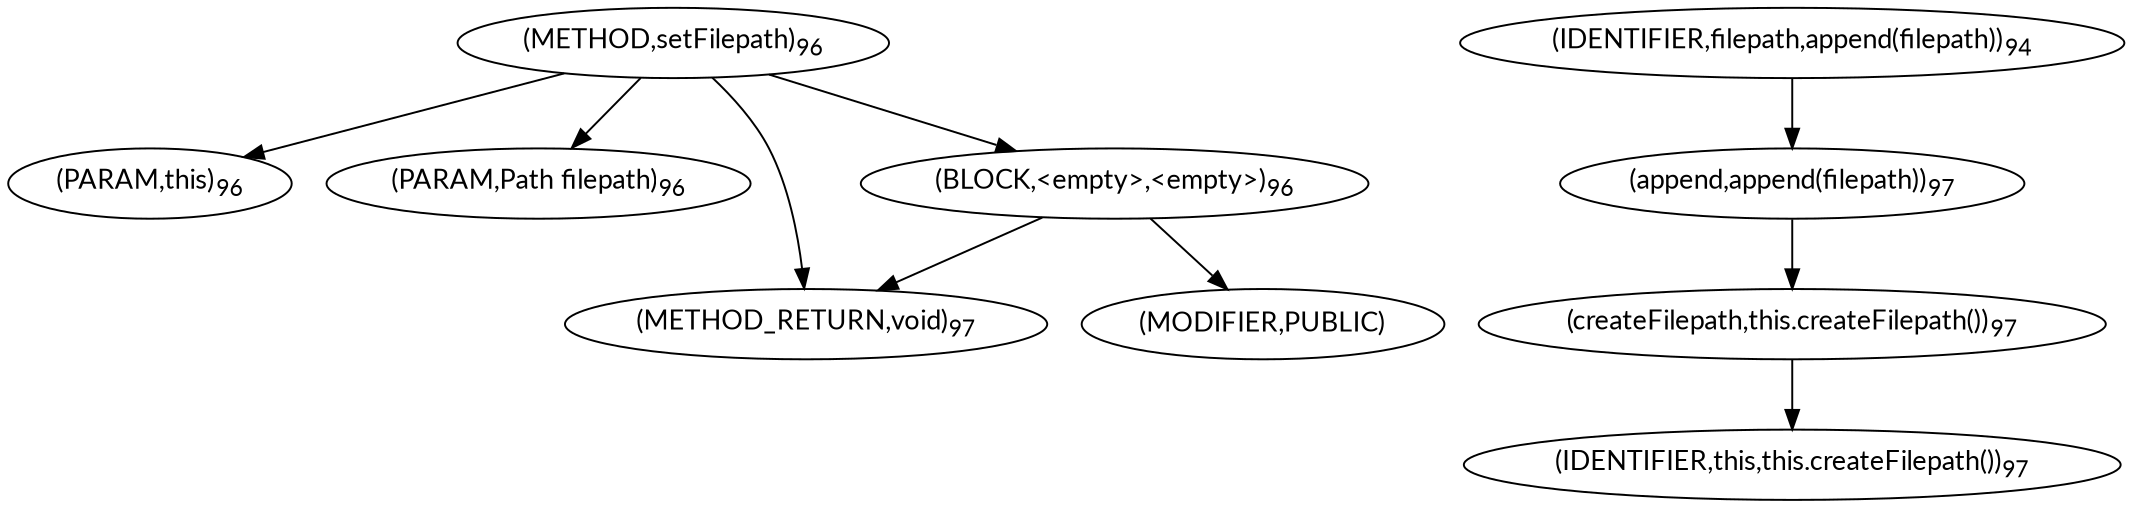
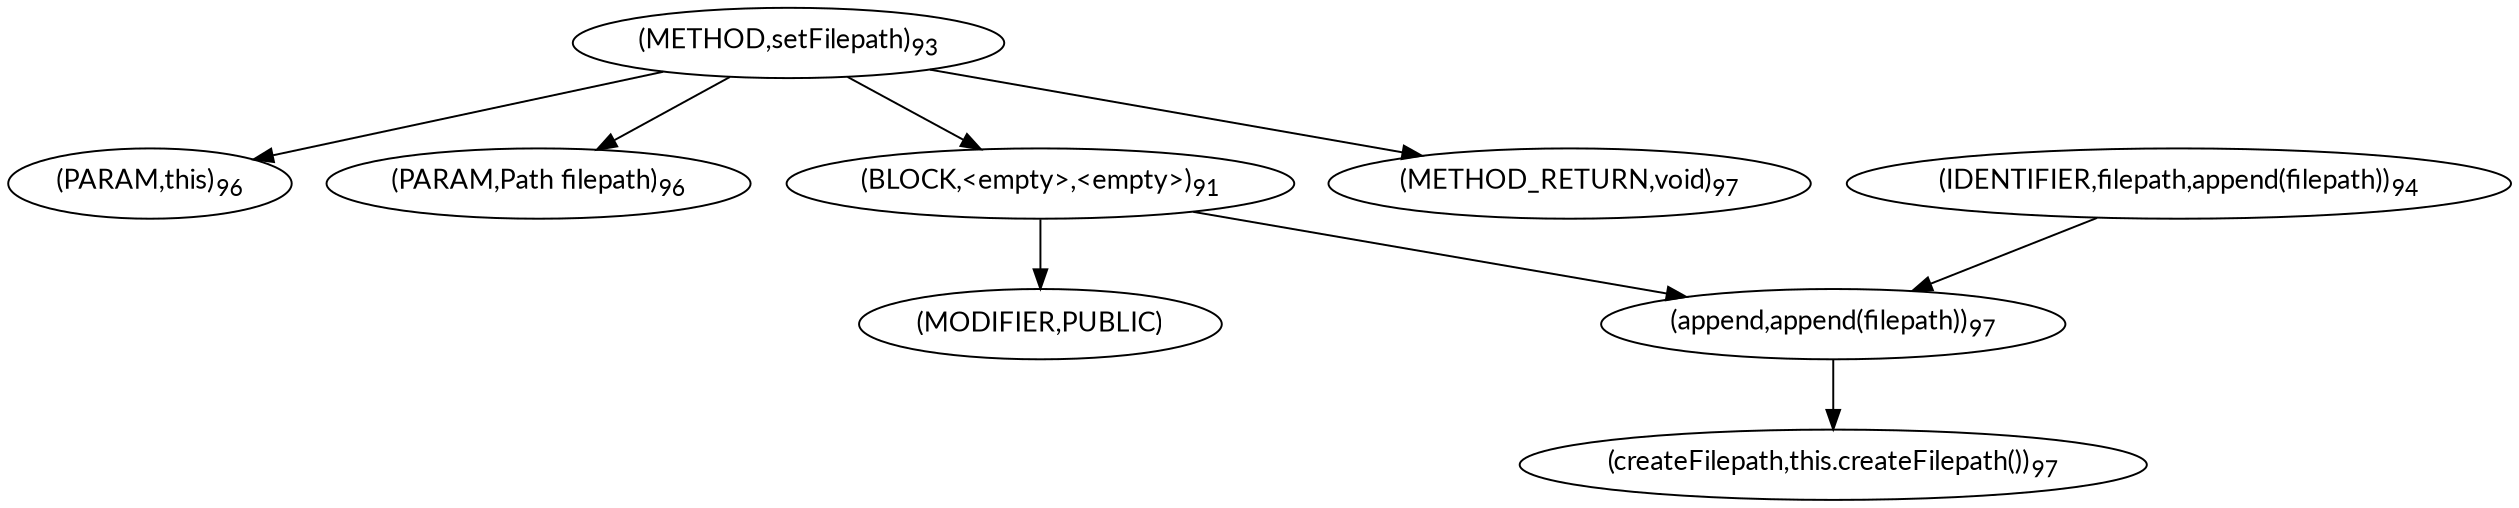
node "(METHOD,setFilepath)": text "96" -> "93"
node "(BLOCK,<empty>,<empty>)": text "96" -> "91"
edge "(BLOCK,<empty>,<empty>)" -> "(METHOD_RETURN,void)": now "(BLOCK,<empty>,<empty>)" -> "(append,append(filepath))"
node "(IDENTIFIER,this,this.createFilepath())": removed
